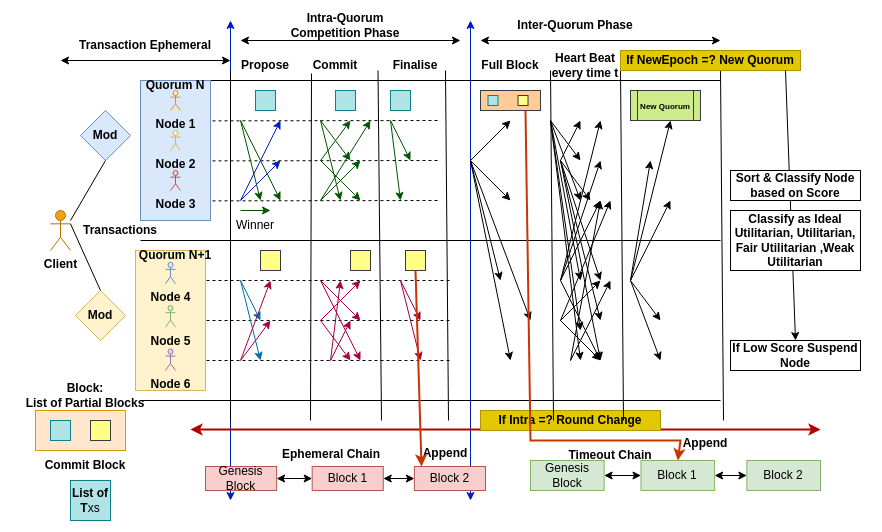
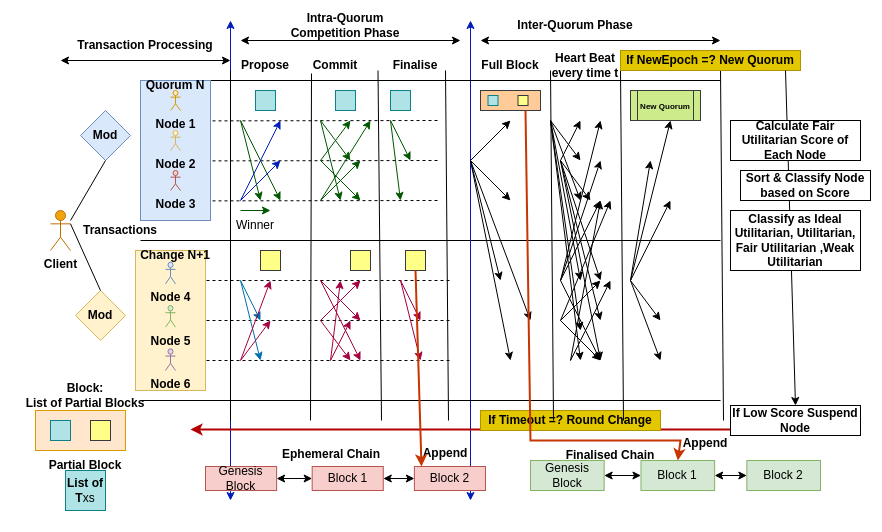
node "Transaction Ephemeral": label "Transaction Ephemeral" -> "Transaction Processing"
node "Calculate Fair Utilitarian Score of Each Node": added
node "Sort & Classify Node based on Score": moved (796, 186) -> (806, 186)
node "Quorum N+1": label "Quorum N+1" -> "Change N+1"
node "If Low Score Suspend Node": moved (796, 356) -> (796, 421)
node "If Intra =? Round Change": label "If Intra =? Round Change" -> "If Timeout =? Round Change"
node "Timeout Chain": label "Timeout Chain" -> "Finalised Chain"
node "Commit Block": label "Commit Block" -> "Partial Block"
node "List of Txs": moved (91, 501) -> (86, 491)
